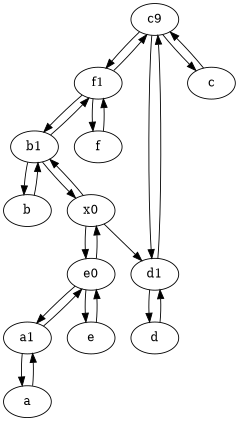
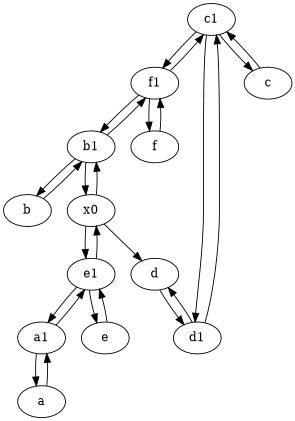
node "c9": label "c9" -> "c1"
edge "x0" -> "d1": now "x0" -> "d"
node "e0": label "e0" -> "e1"
